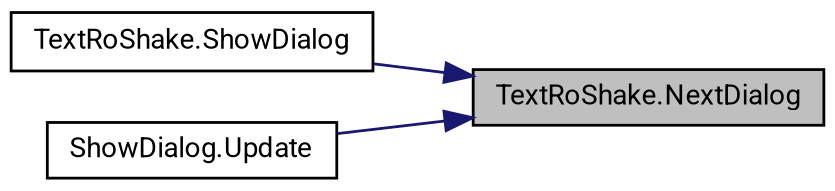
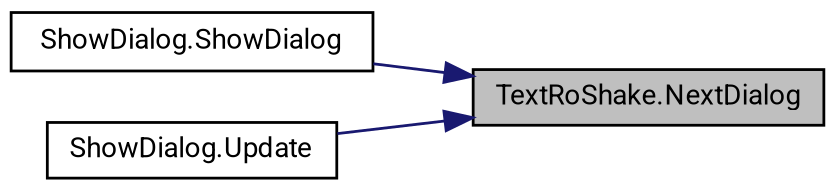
node "TextRoShake.ShowDialog": label "TextRoShake.ShowDialog" -> "ShowDialog.ShowDialog"
